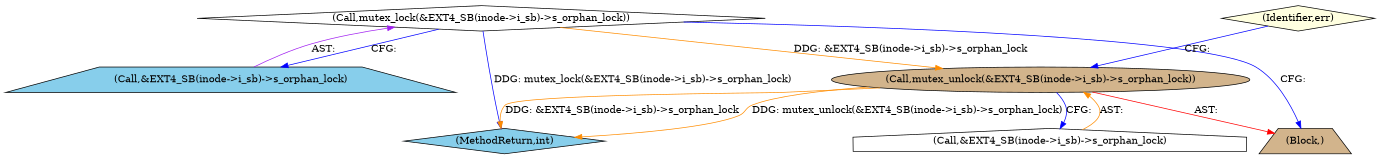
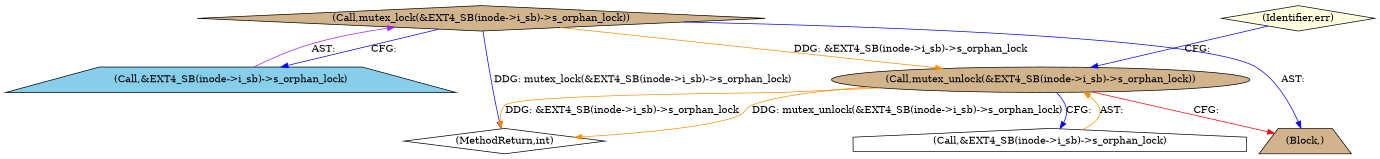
node "(Call,mutex_lock(&EXT4_SB(inode->i_sb)->s_orphan_lock))": fillcolor white -> tan
edge "(Call,mutex_lock(&EXT4_SB(inode->i_sb)->s_orphan_lock))" -> "(Block,)": label "CFG: " -> "AST: "
edge "(Call,mutex_unlock(&EXT4_SB(inode->i_sb)->s_orphan_lock))" -> "(Block,)": label "AST: " -> "CFG: "
node "(MethodReturn,int)": fillcolor skyblue -> white
